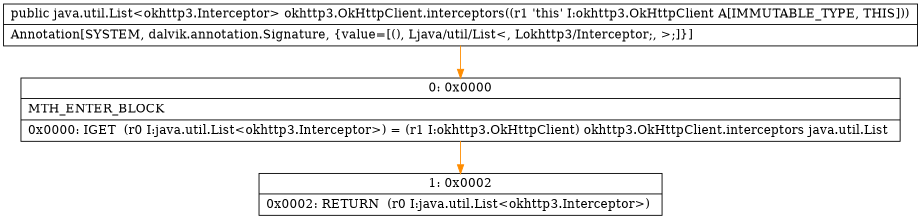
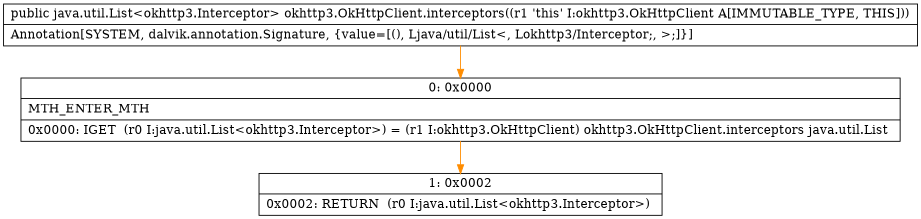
node "0: 0x0000": text "MTH_ENTER_BLOCK" -> "MTH_ENTER_MTH"
